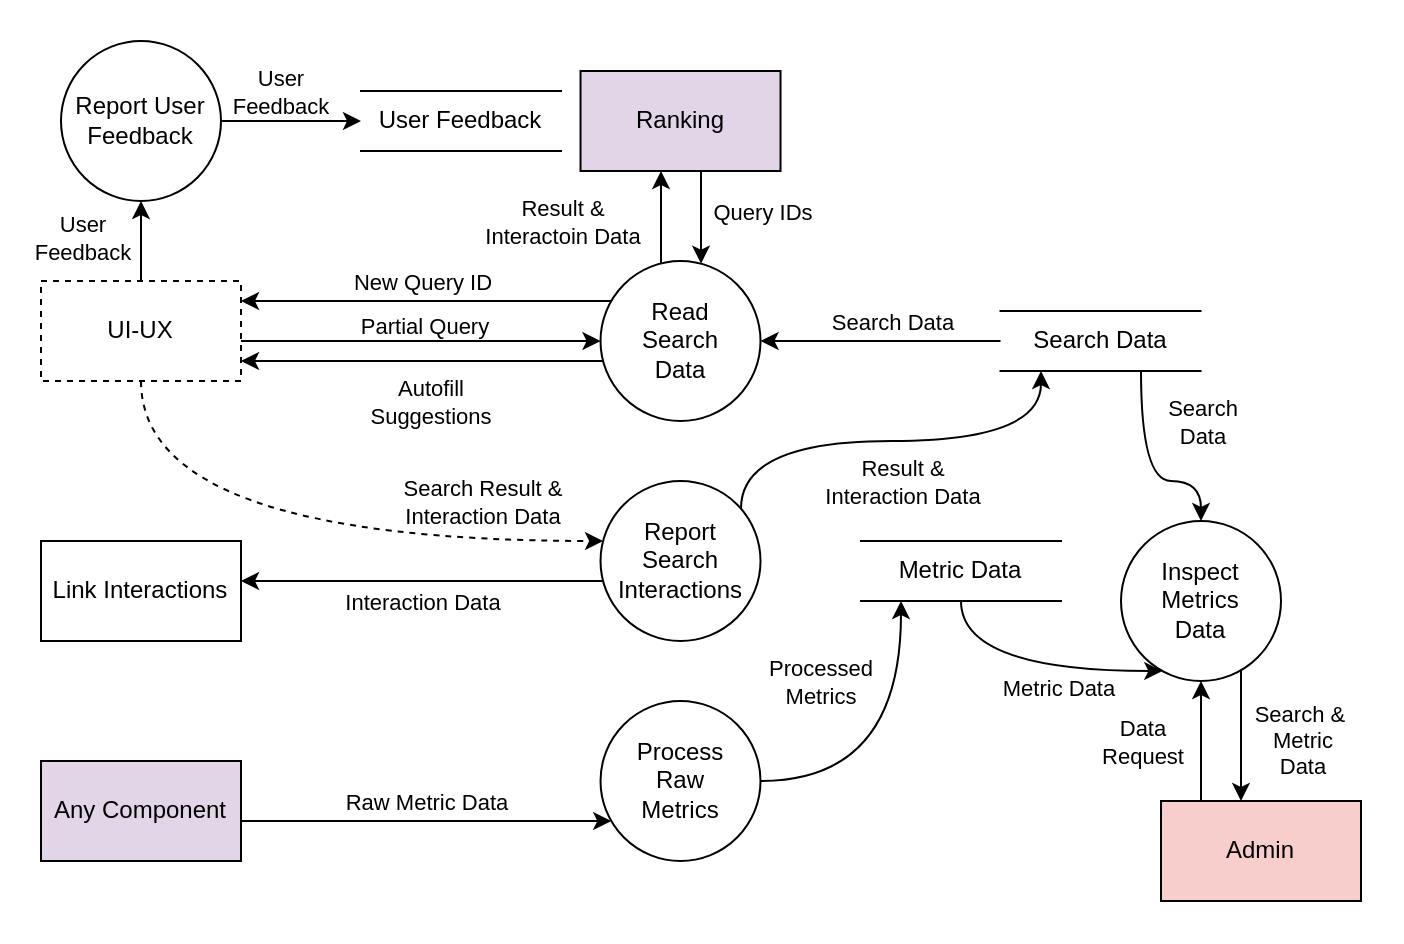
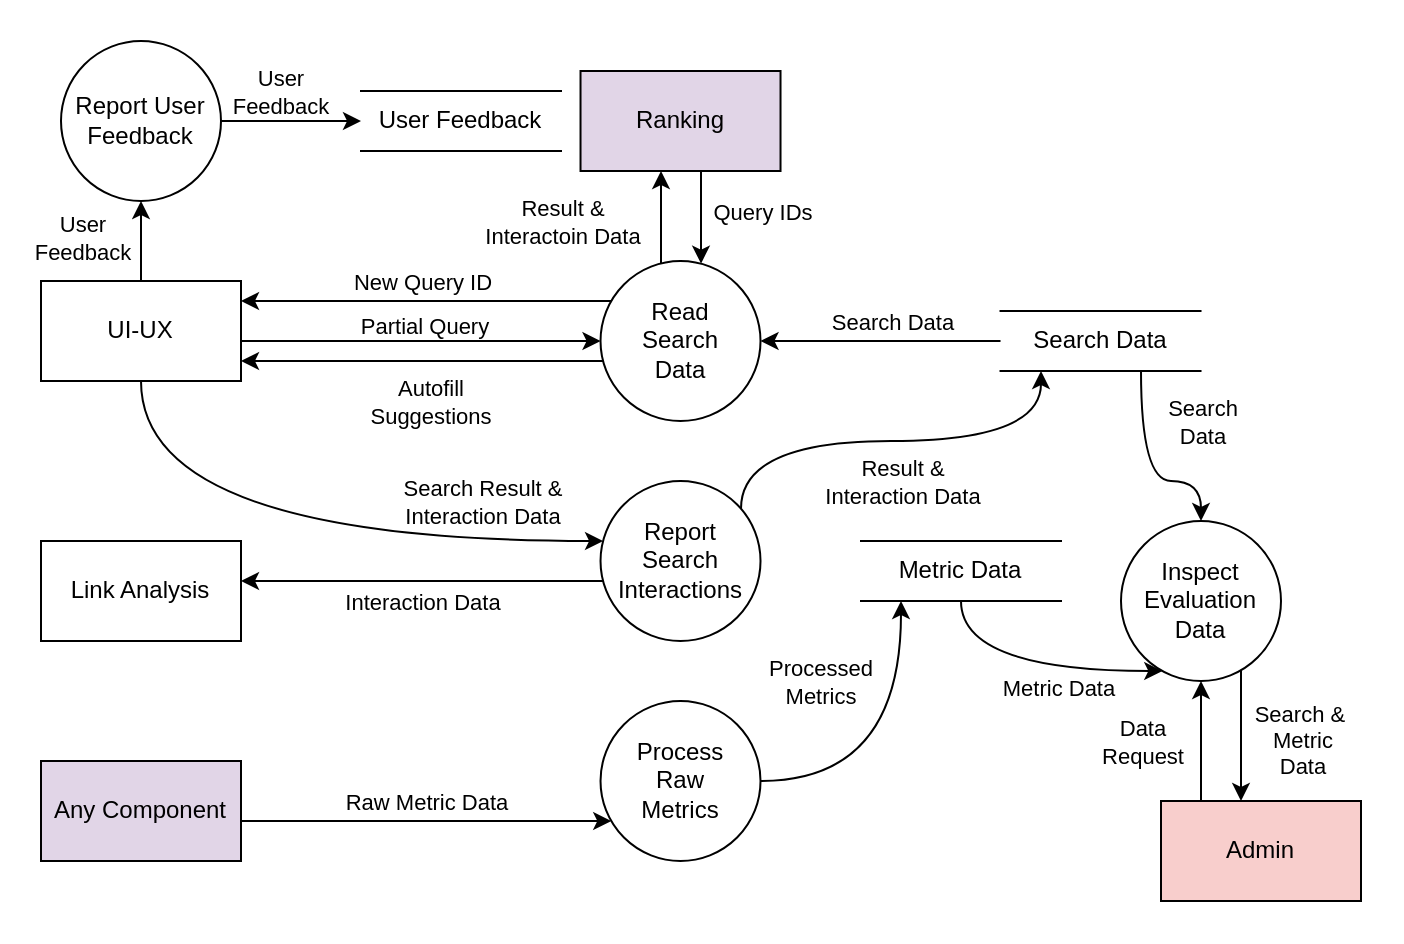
node "UI-UX": style dashed -> solid
edge "UI-UX" -> "Report Search Interactions": style dashed -> solid
node "Link Interactions": label "Link Interactions" -> "Link Analysis"
node "Inspect Metrics Data": label "Inspect Metrics Data" -> "Inspect Evaluation Data"
